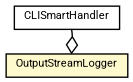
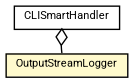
edge "CLISmartHandler" -> "OutputStreamLogger": reversed
